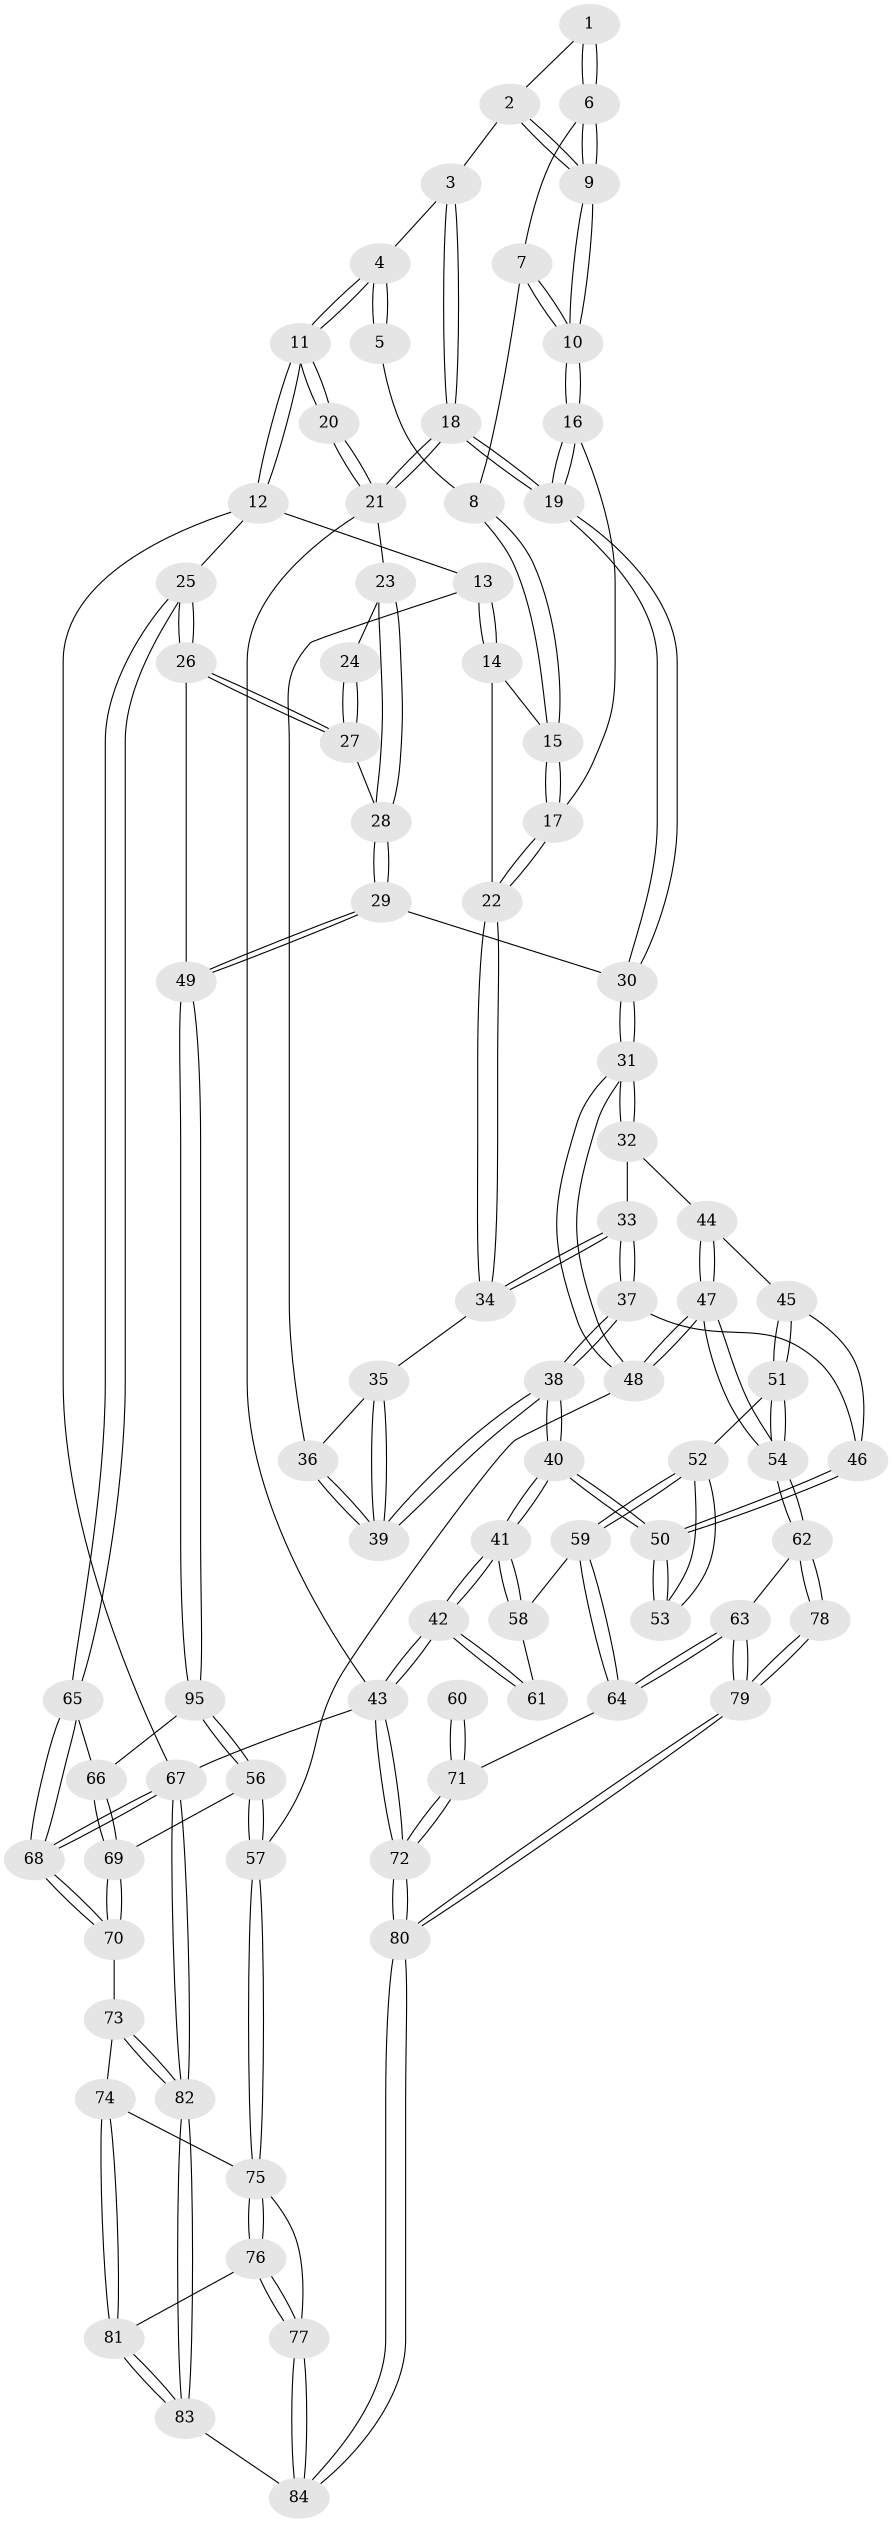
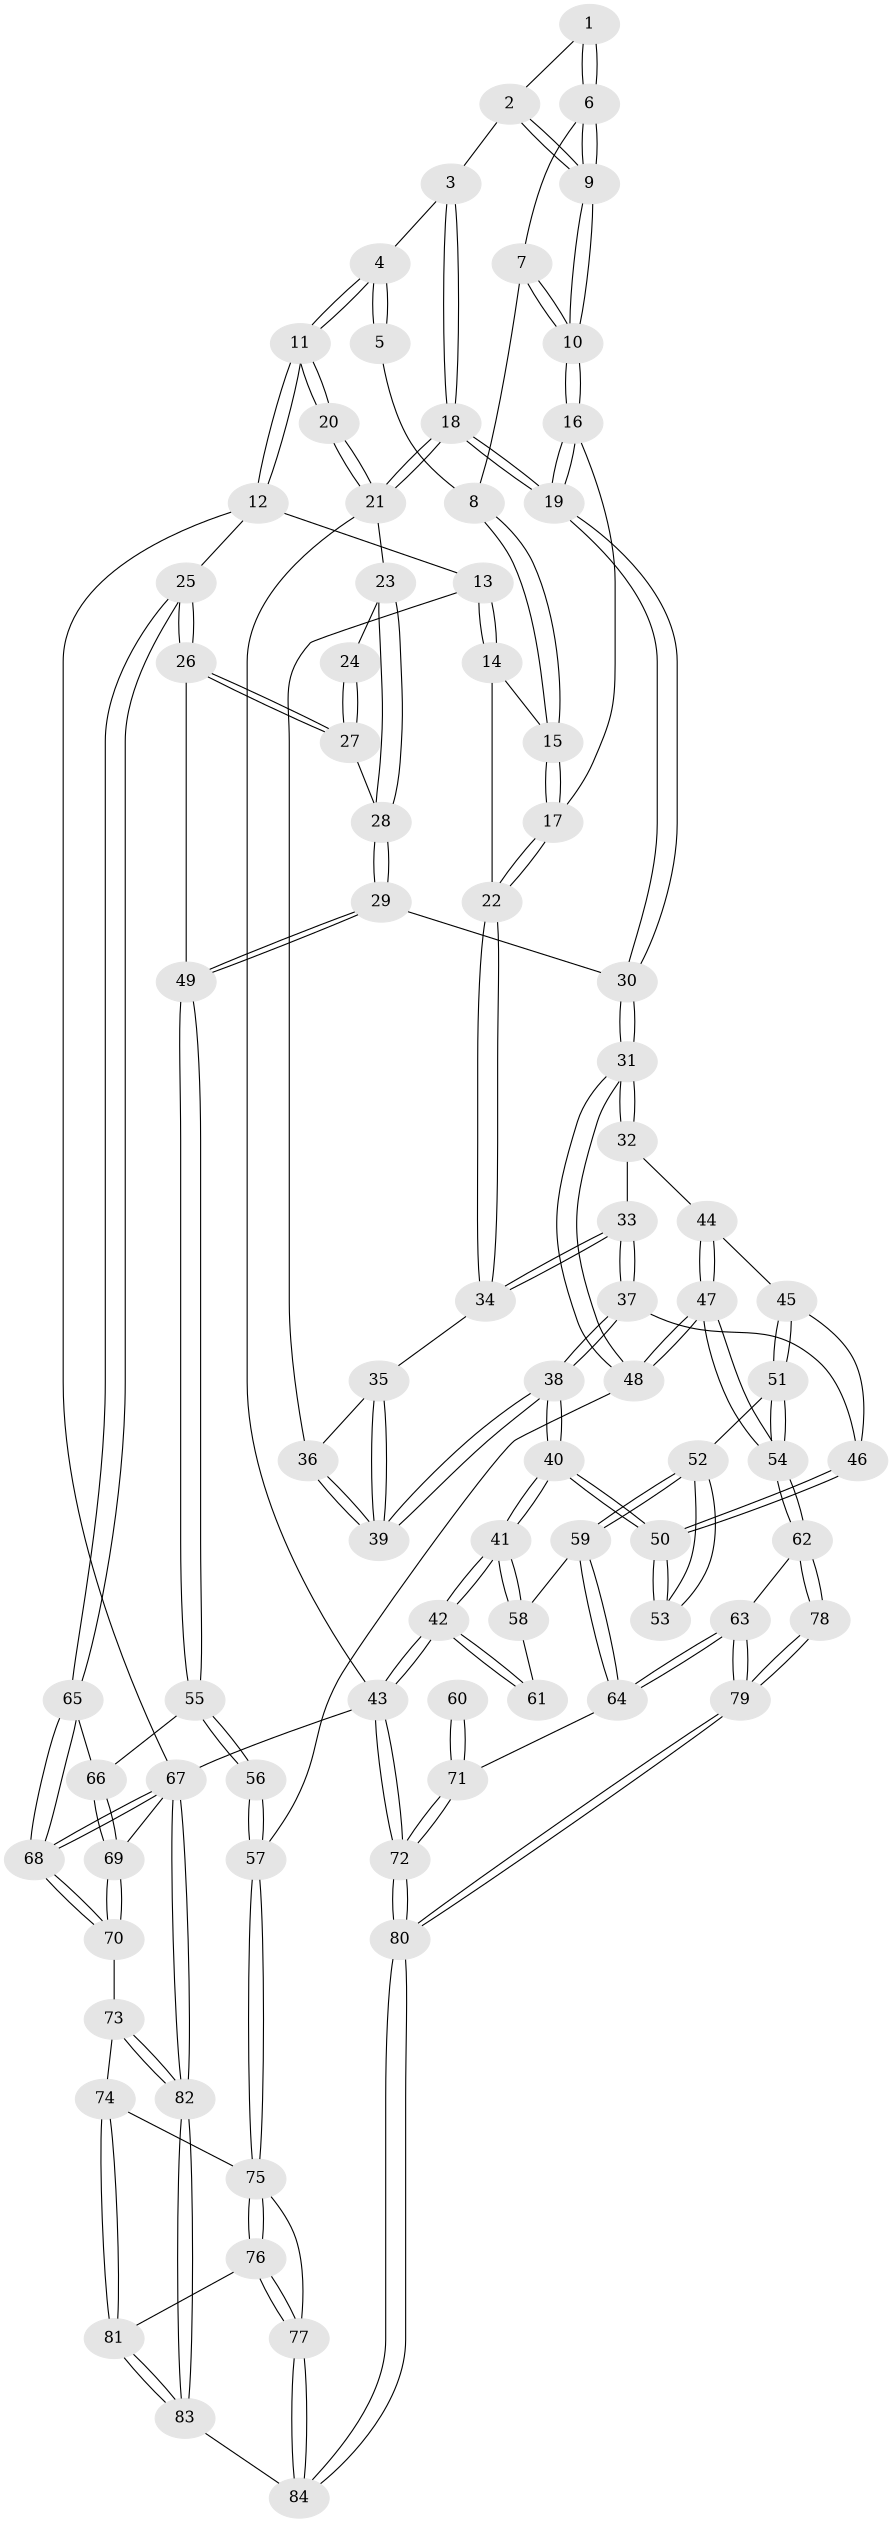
node "95": label "95" -> "55"
edge "56" -- "69": now "67" -- "69"
